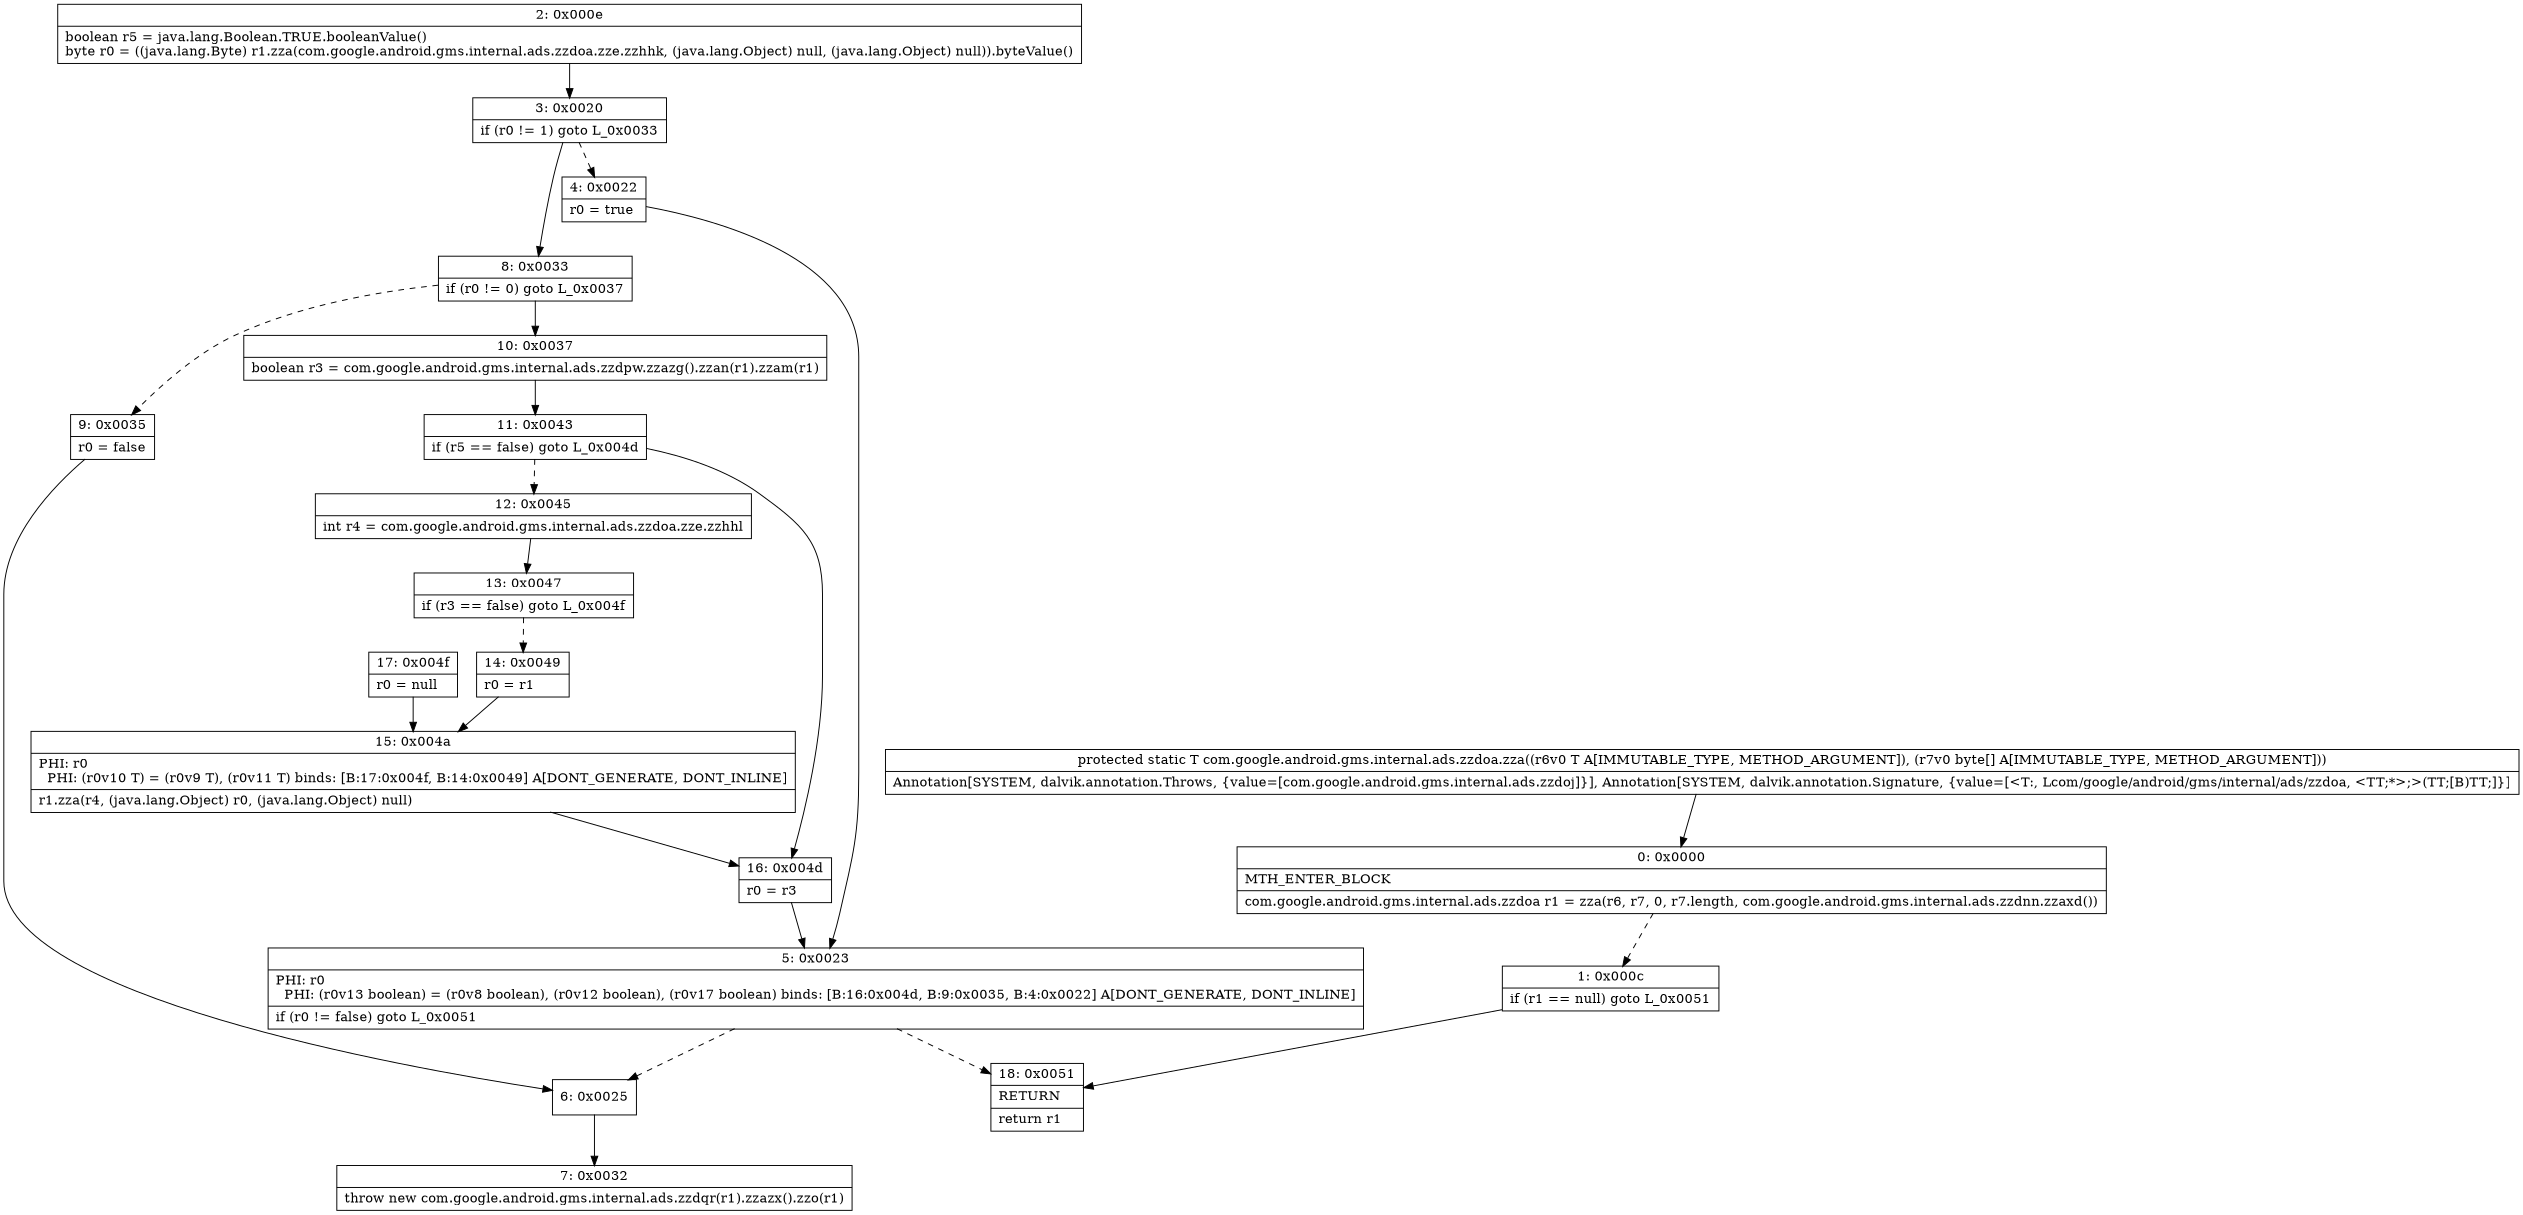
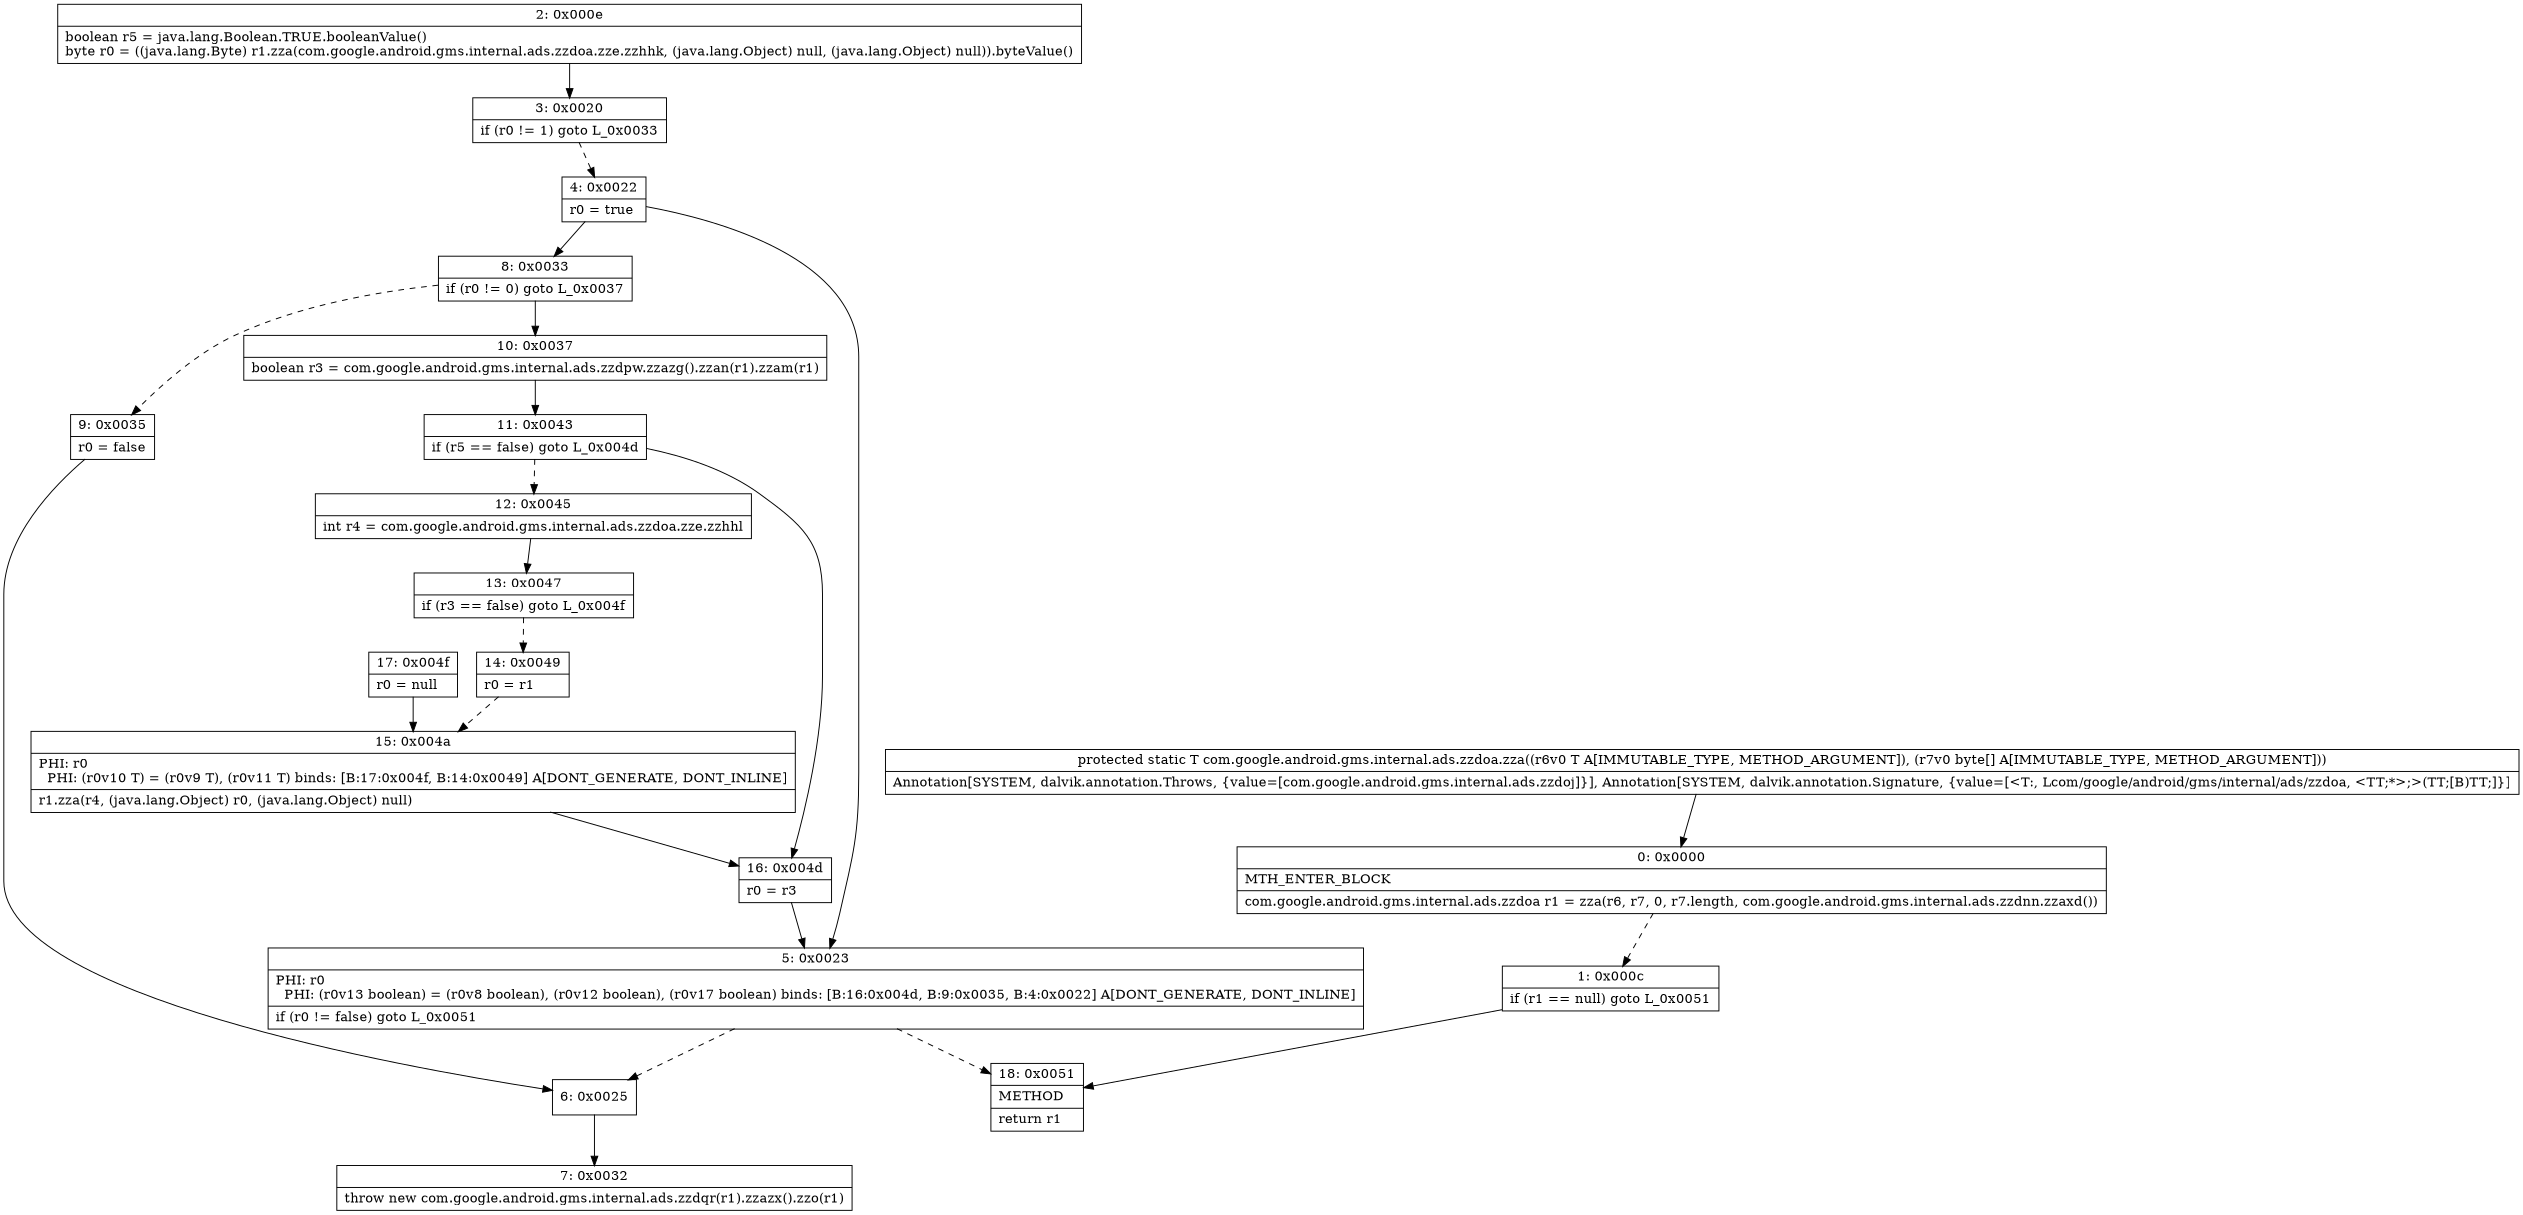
edge "3: 0x0020" -> "8: 0x0033": now "4: 0x0022" -> "8: 0x0033"
edge "14: 0x0049" -> "15: 0x004a": style solid -> dashed
node "18: 0x0051": text "RETURN" -> "METHOD"
